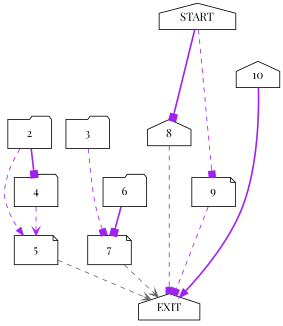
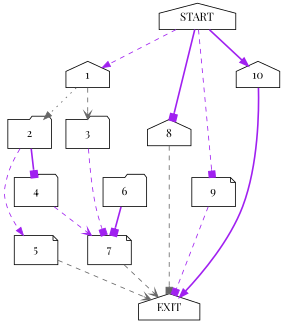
edge "START" -> "10": added
node "1": added
edge "8" -> "EXIT": color purple -> gray40
edge "4" -> "5": now "4" -> "7"
